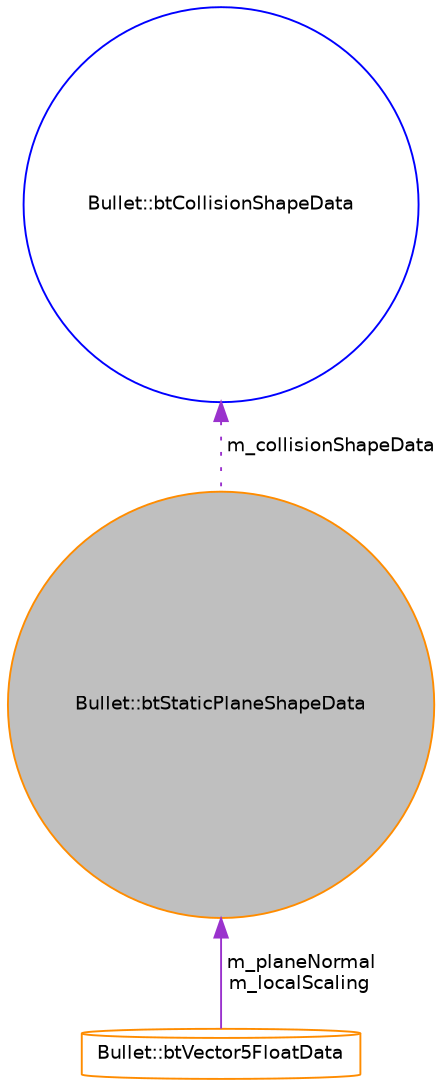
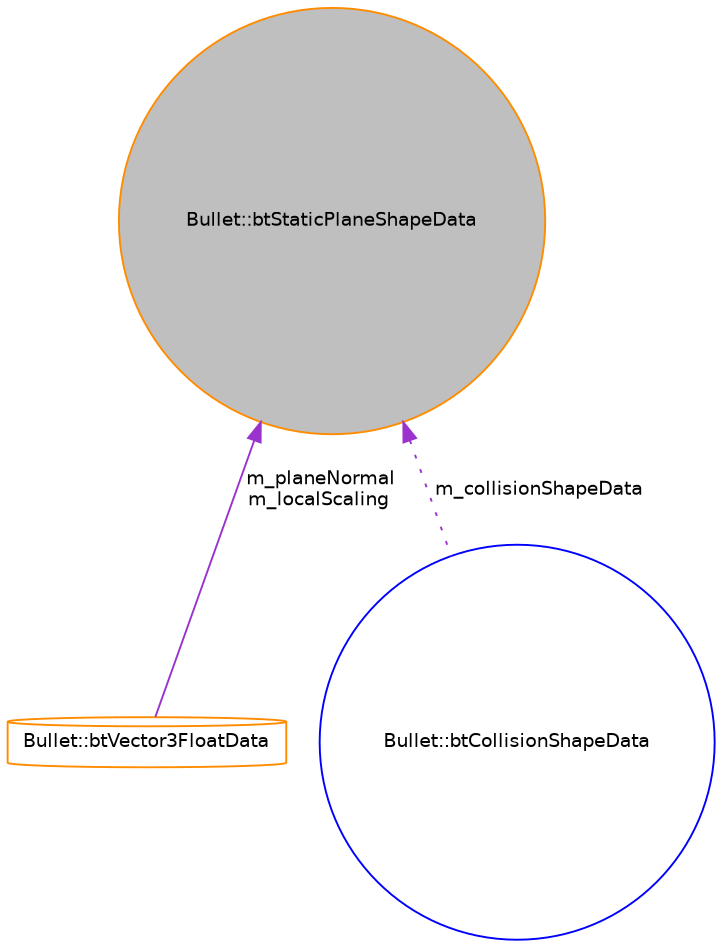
edge "Bullet::btStaticPlaneShapeData" -> "Bullet::btCollisionShapeData": reversed
node "Bullet::btVector5FloatData": label "Bullet::btVector5FloatData" -> "Bullet::btVector3FloatData"
